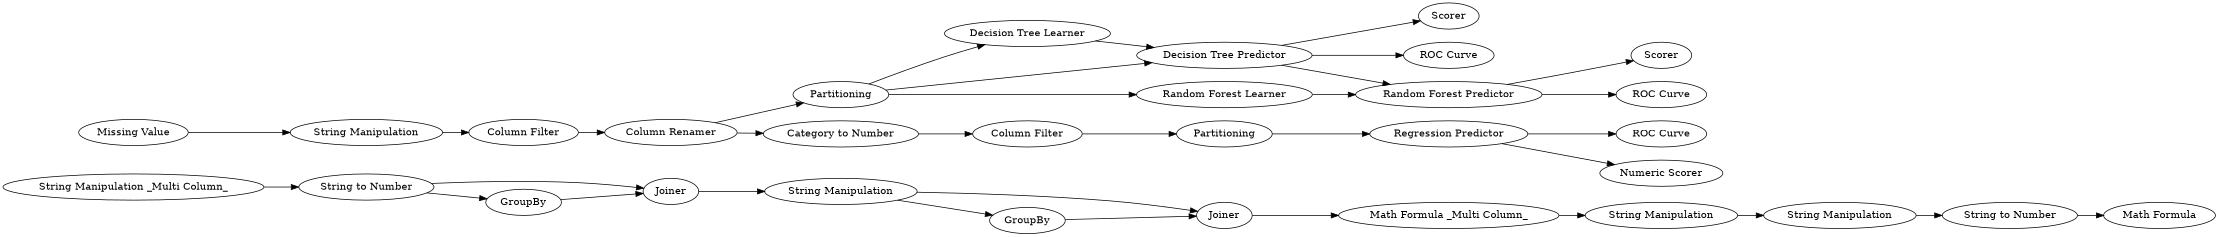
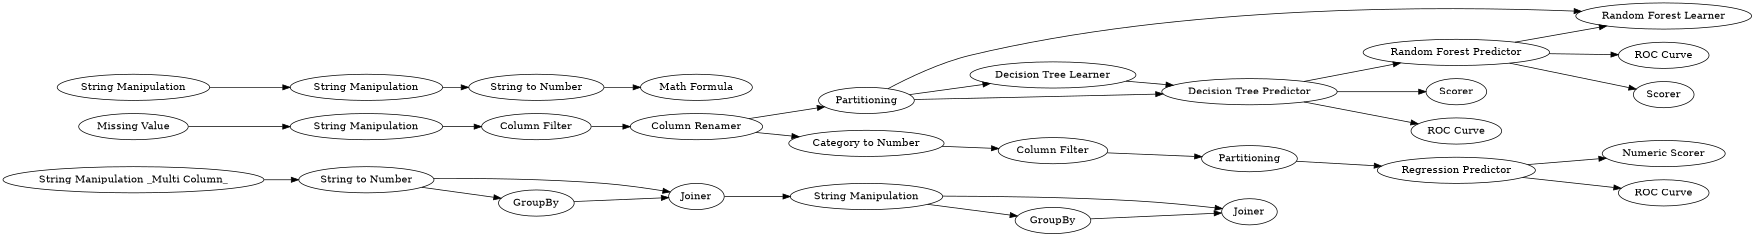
edge "Random Forest Learner" -> "Random Forest Predictor": reversed
node "Math Formula _Multi Column_": removed
